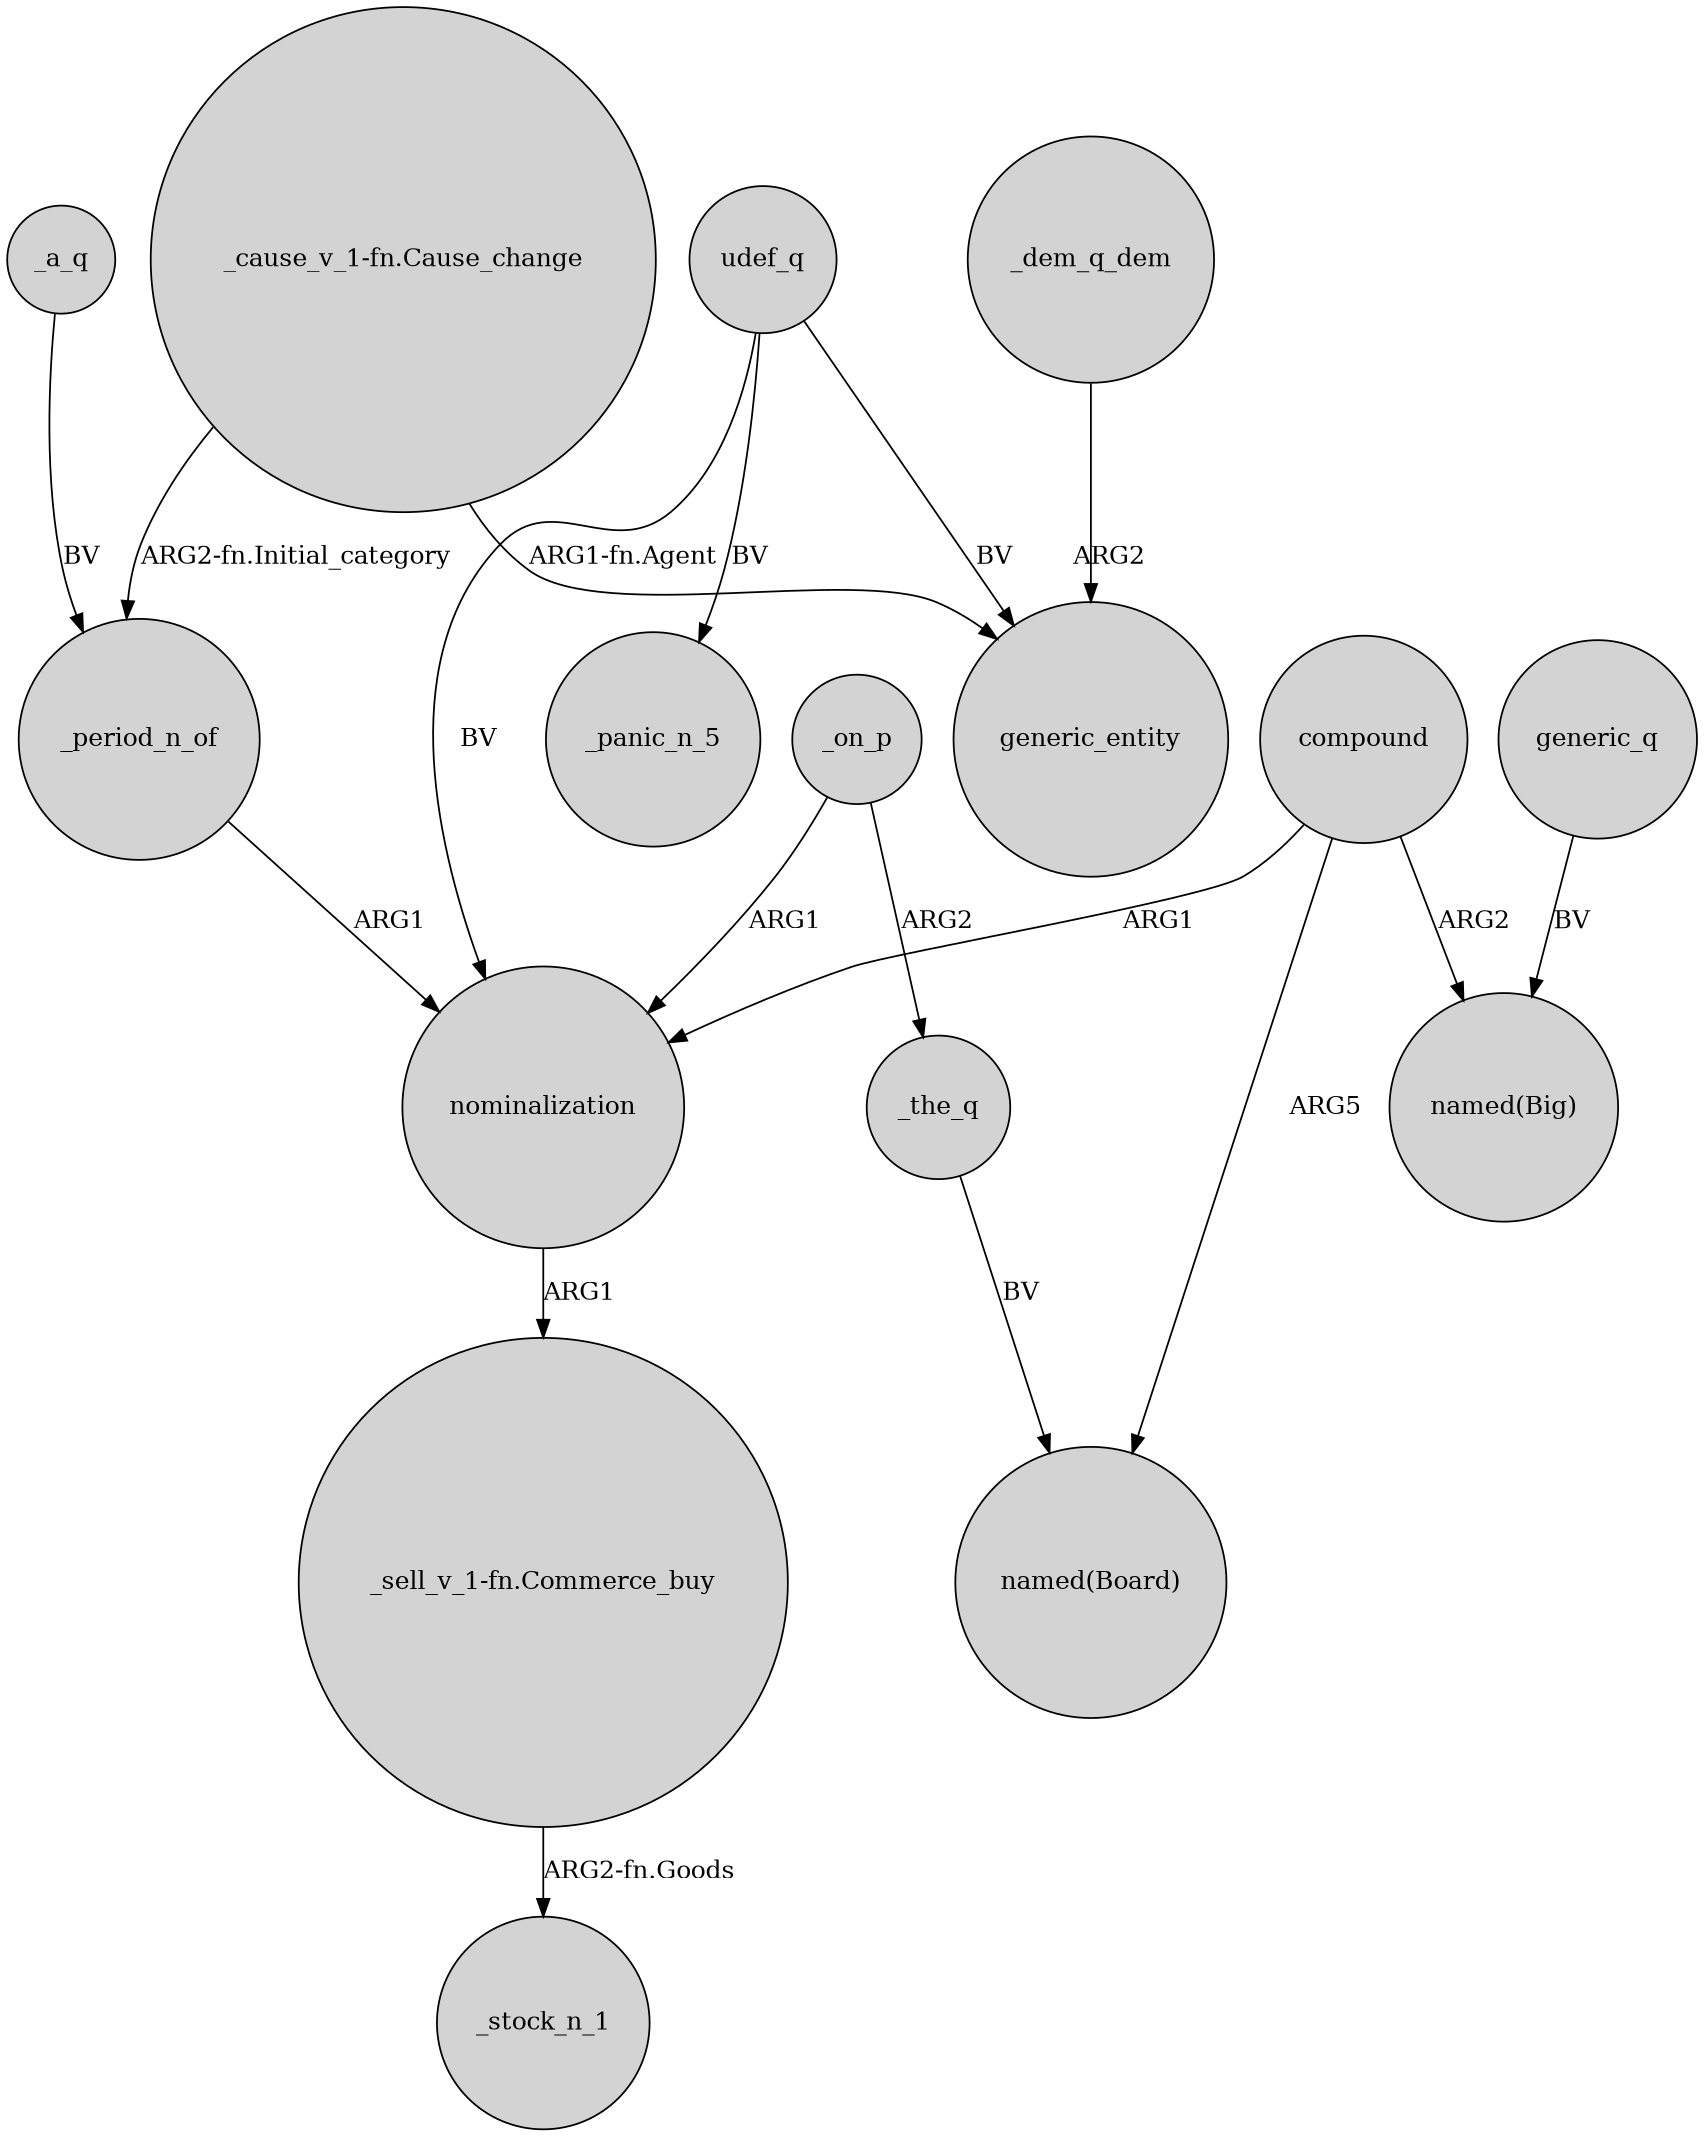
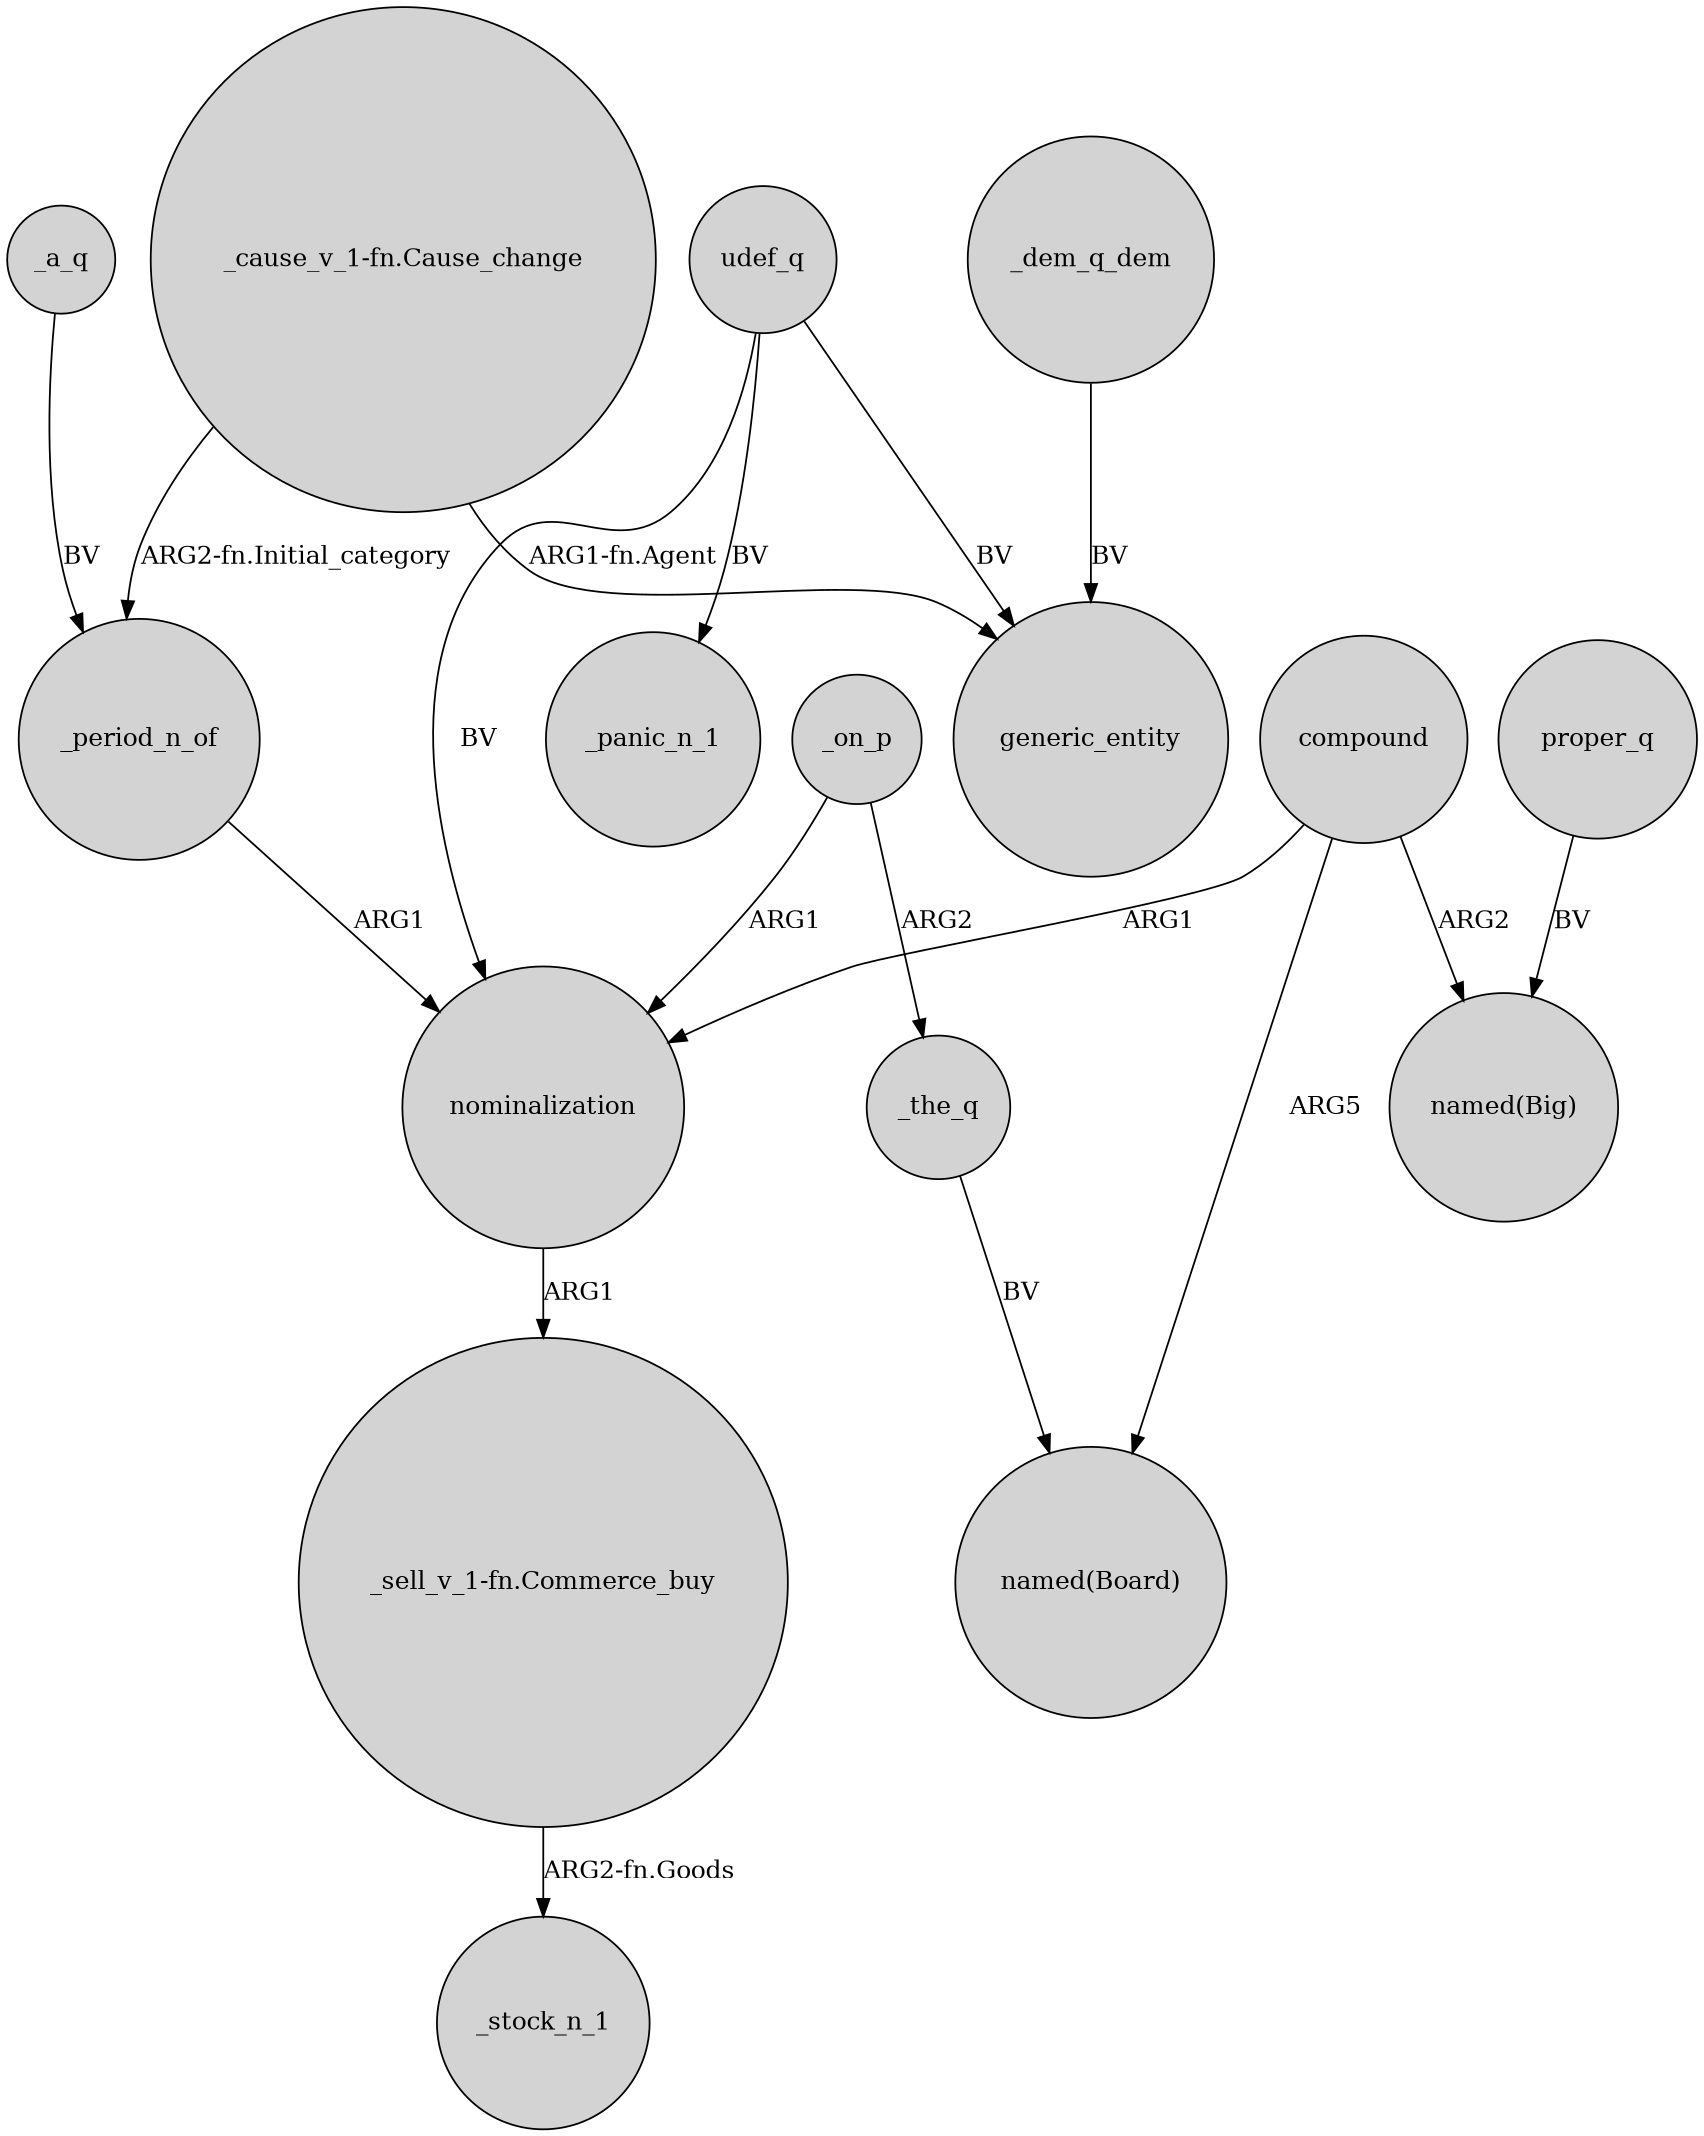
edge "_dem_q_dem" -> "generic_entity": label "ARG2" -> "BV"
node "_panic_n_5": label "_panic_n_5" -> "_panic_n_1"
node "generic_q": label "generic_q" -> "proper_q"
